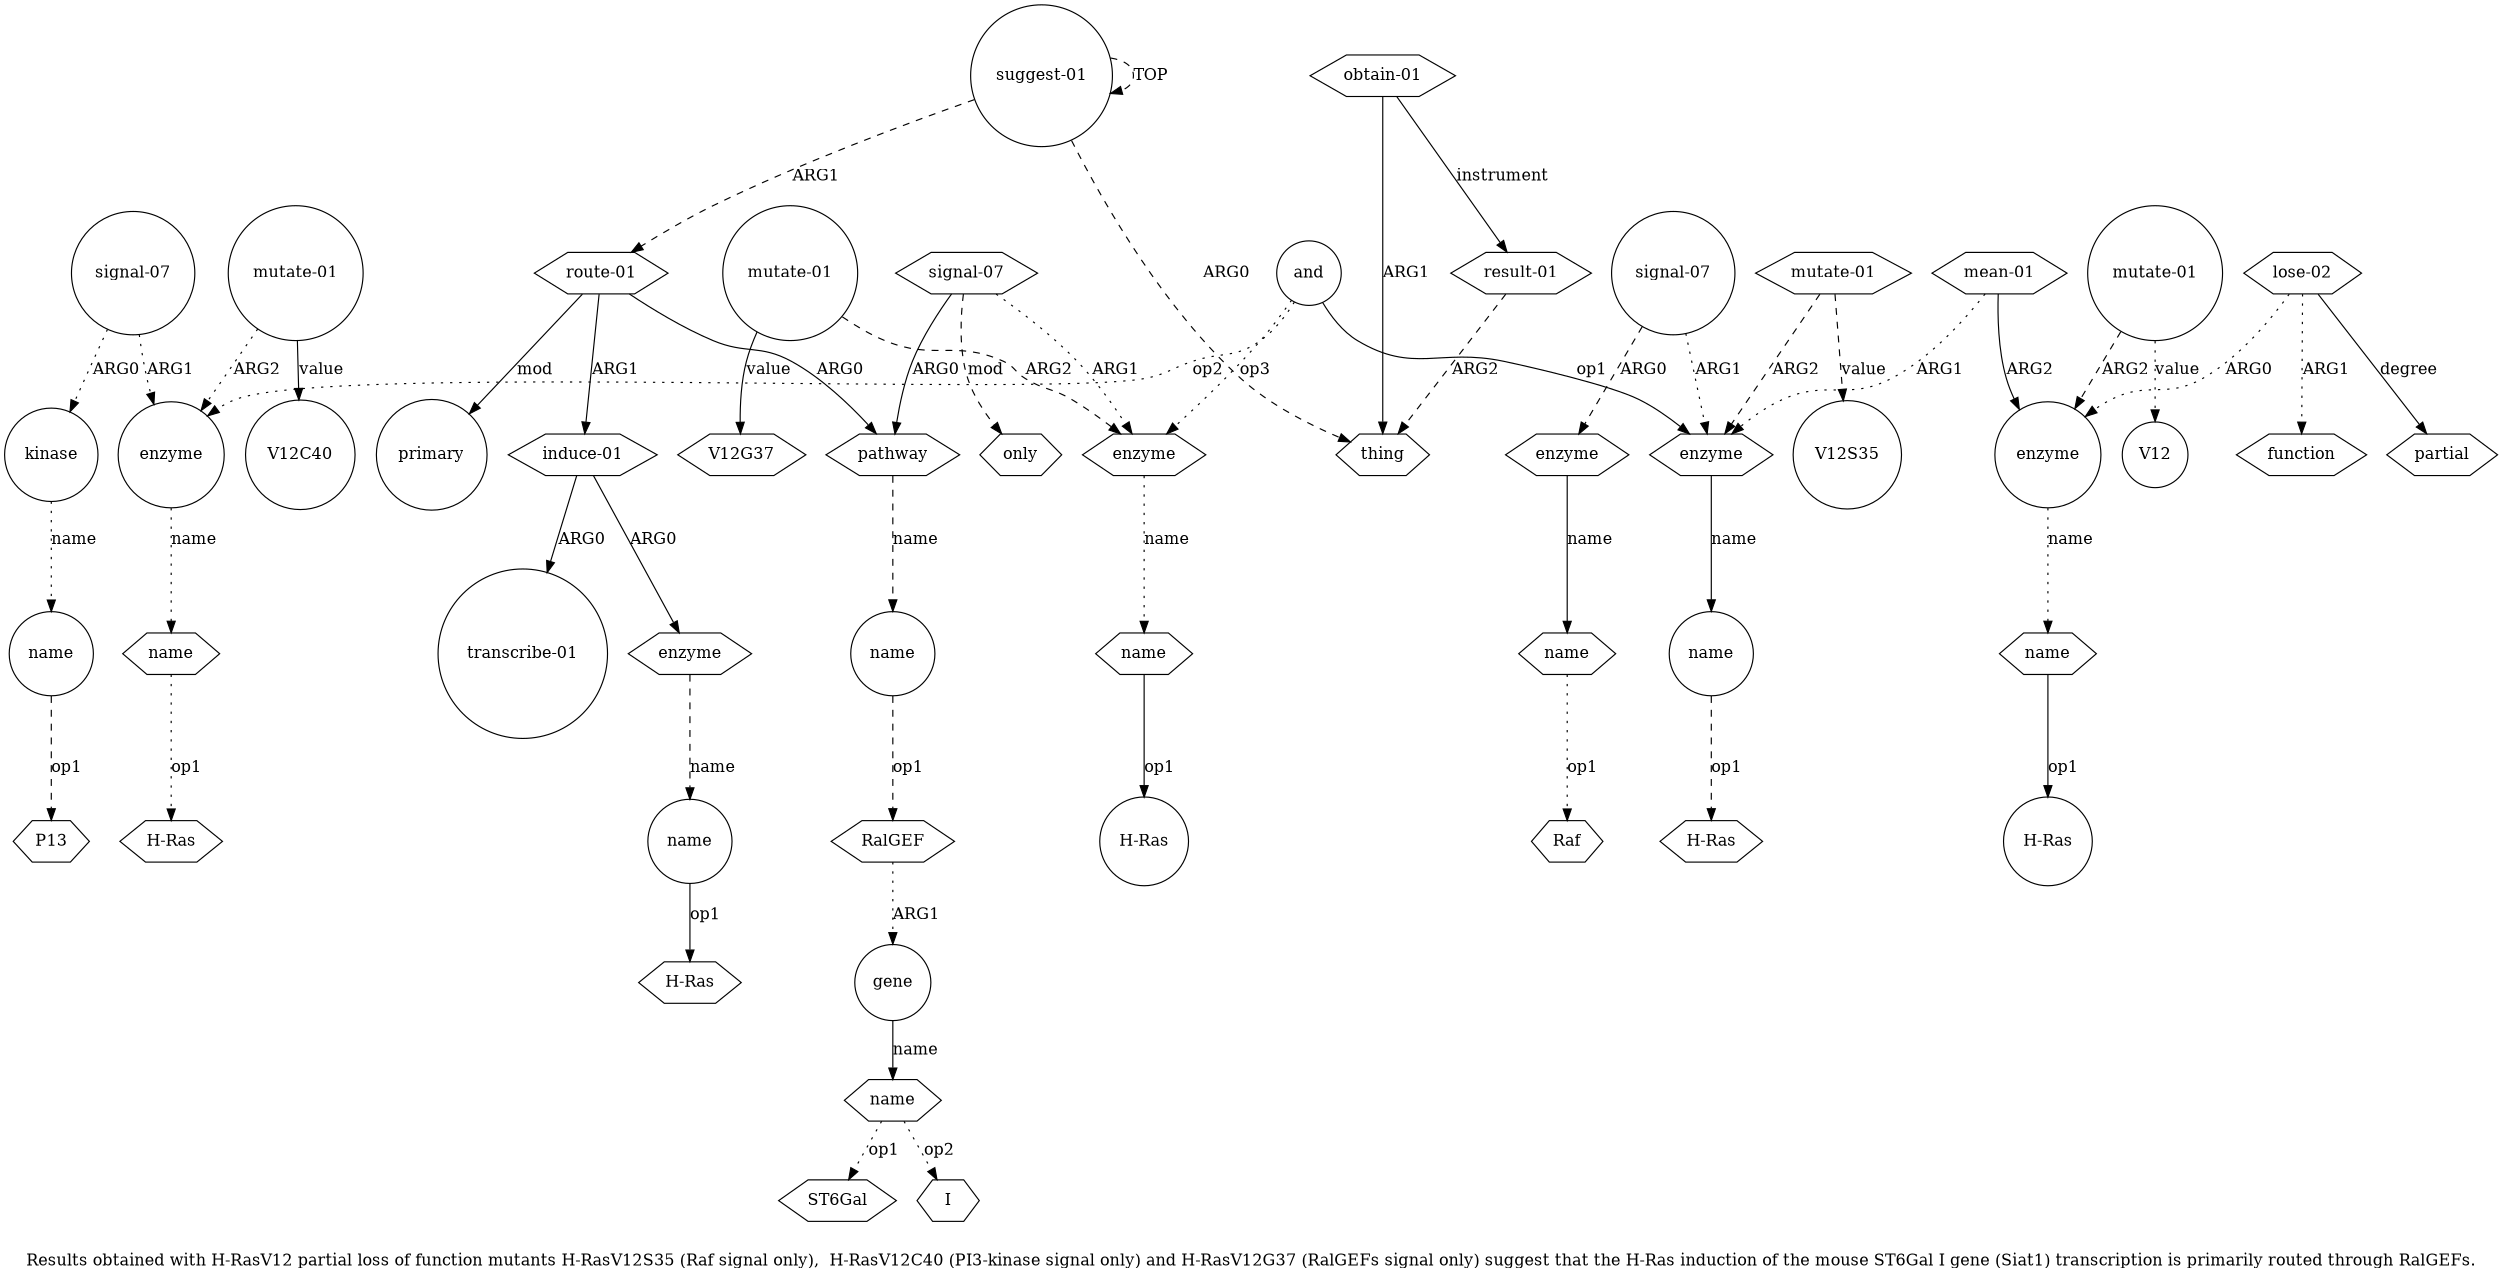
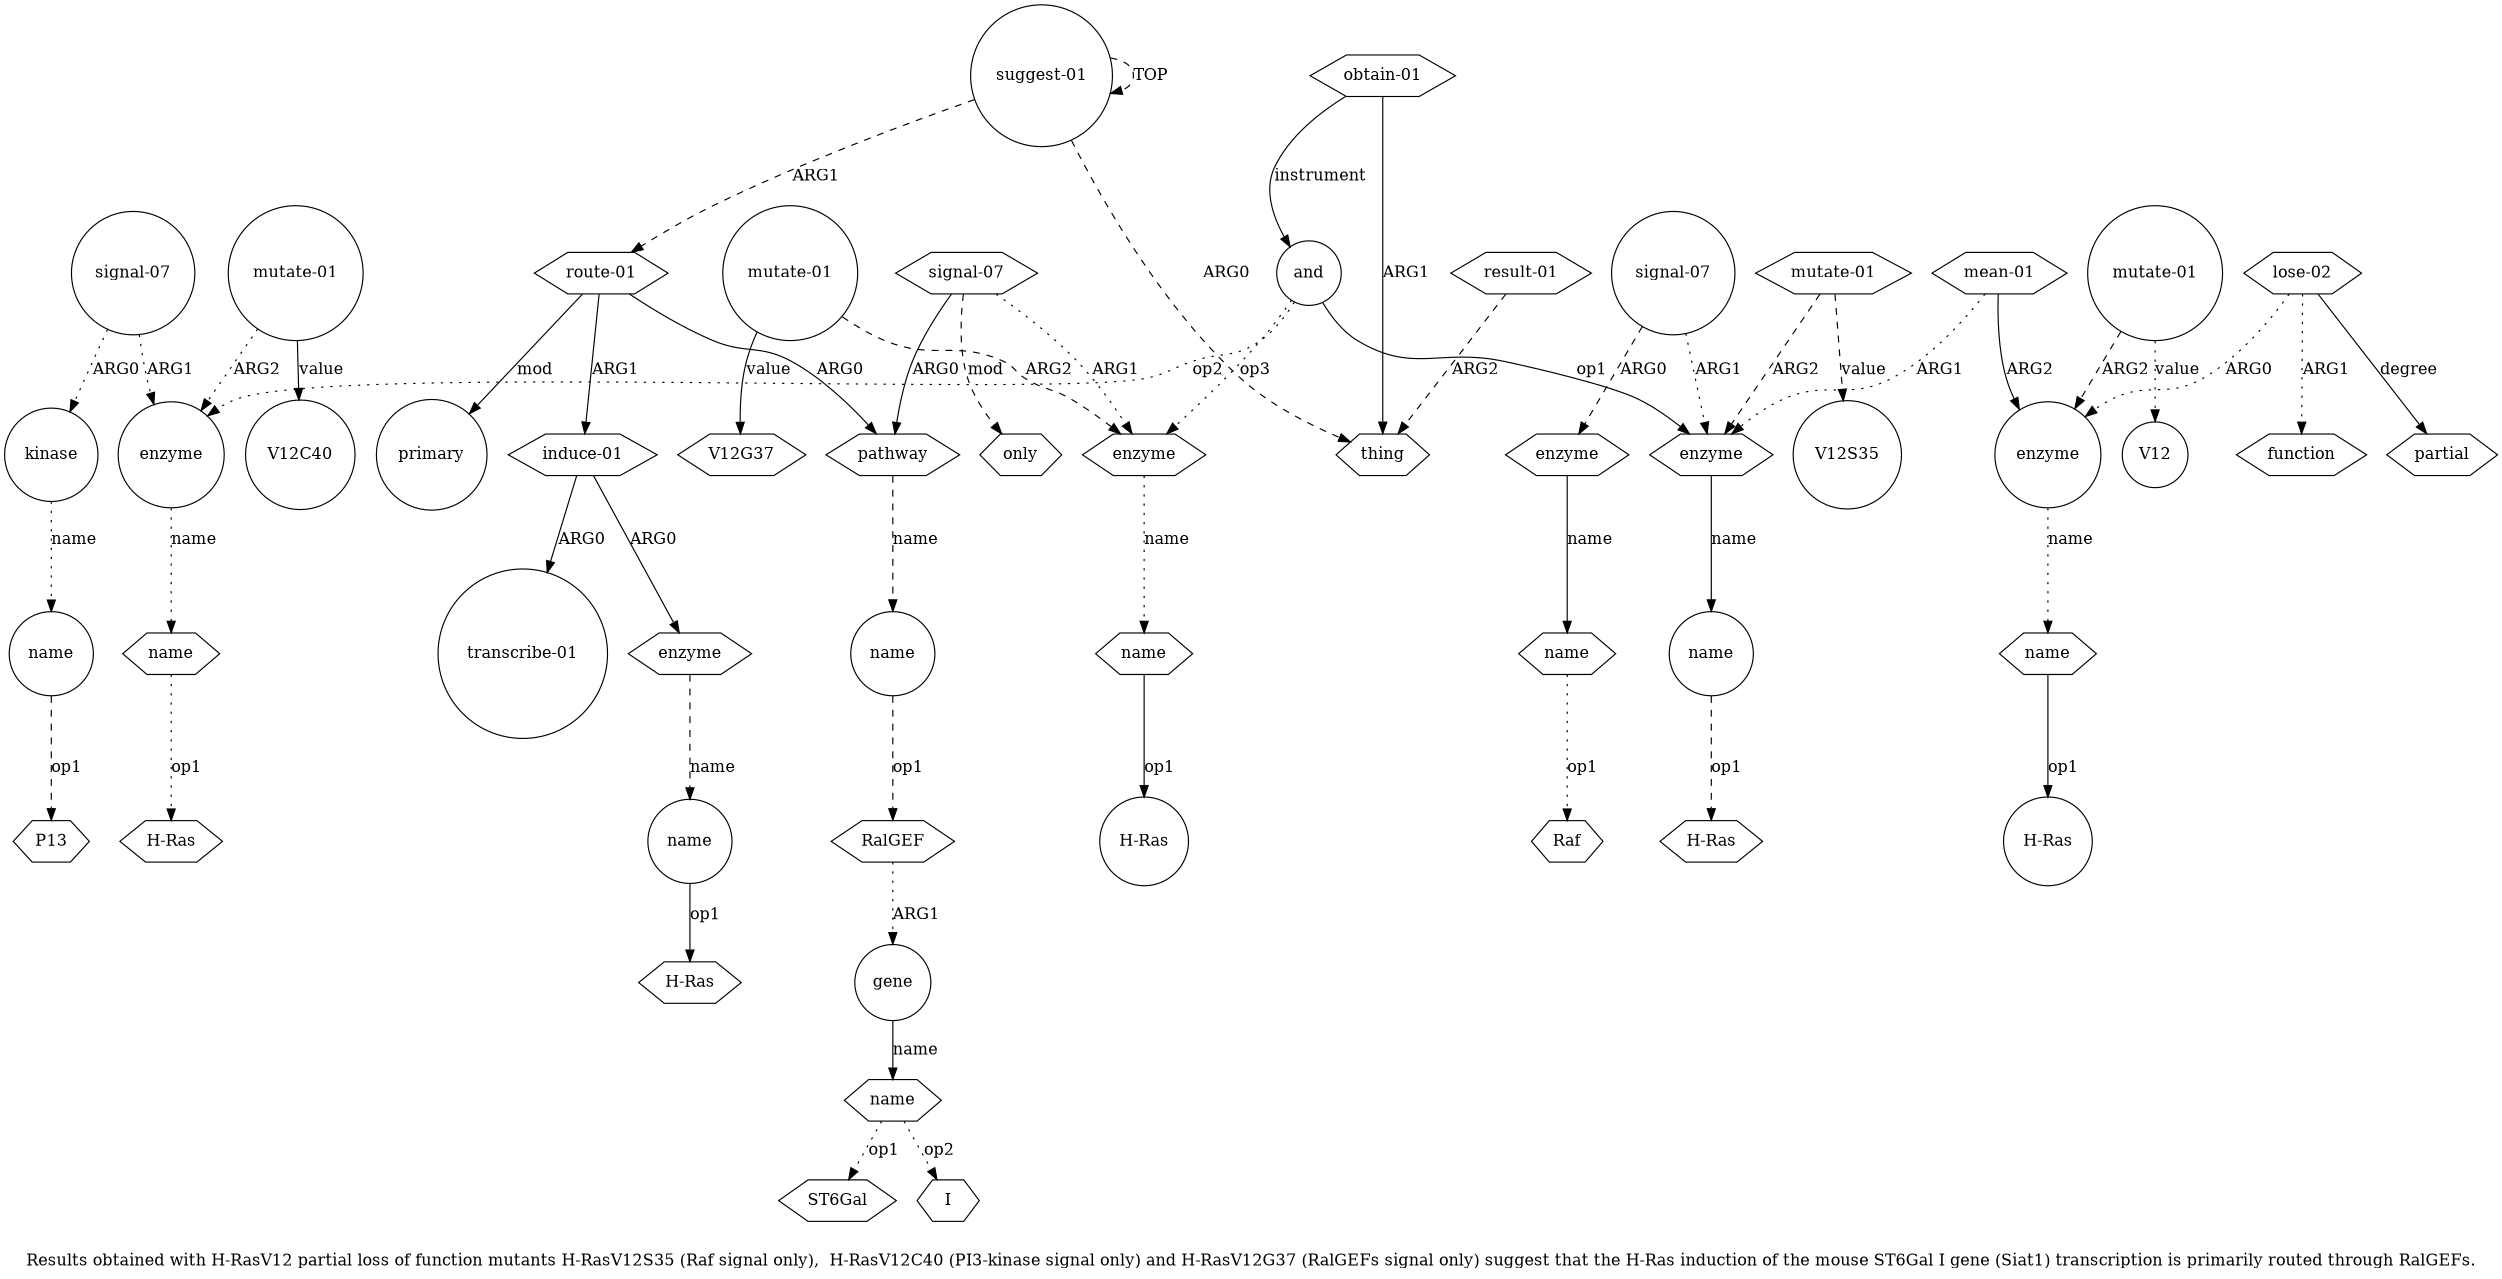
edge "obtain-01" -> "result-01": now "obtain-01" -> "and"
